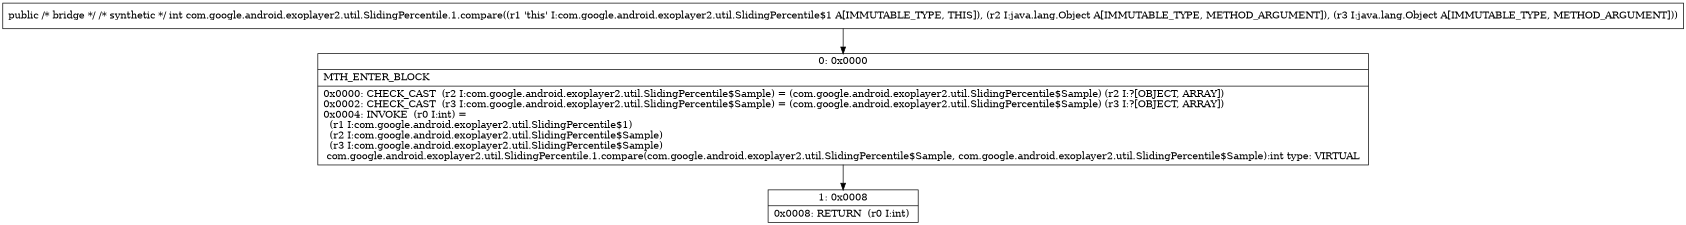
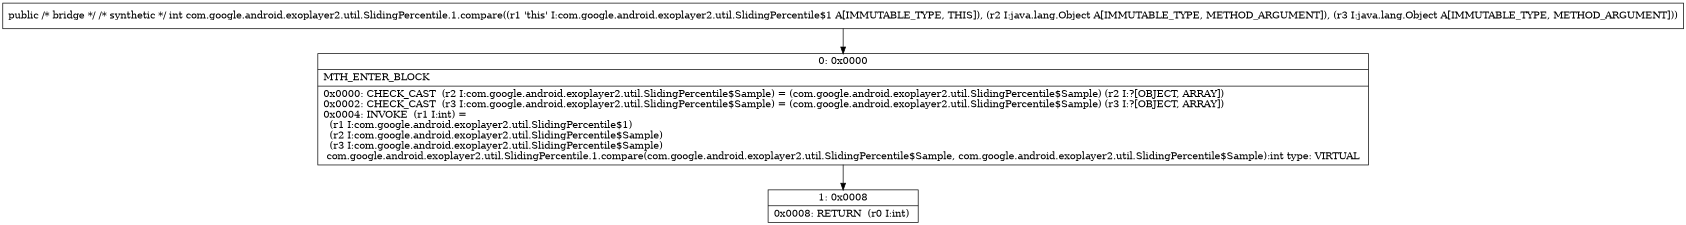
node "0: 0x0000": text "0x0004: INVOKE  (r0 I:int) =" -> "0x0004: INVOKE  (r1 I:int) ="
